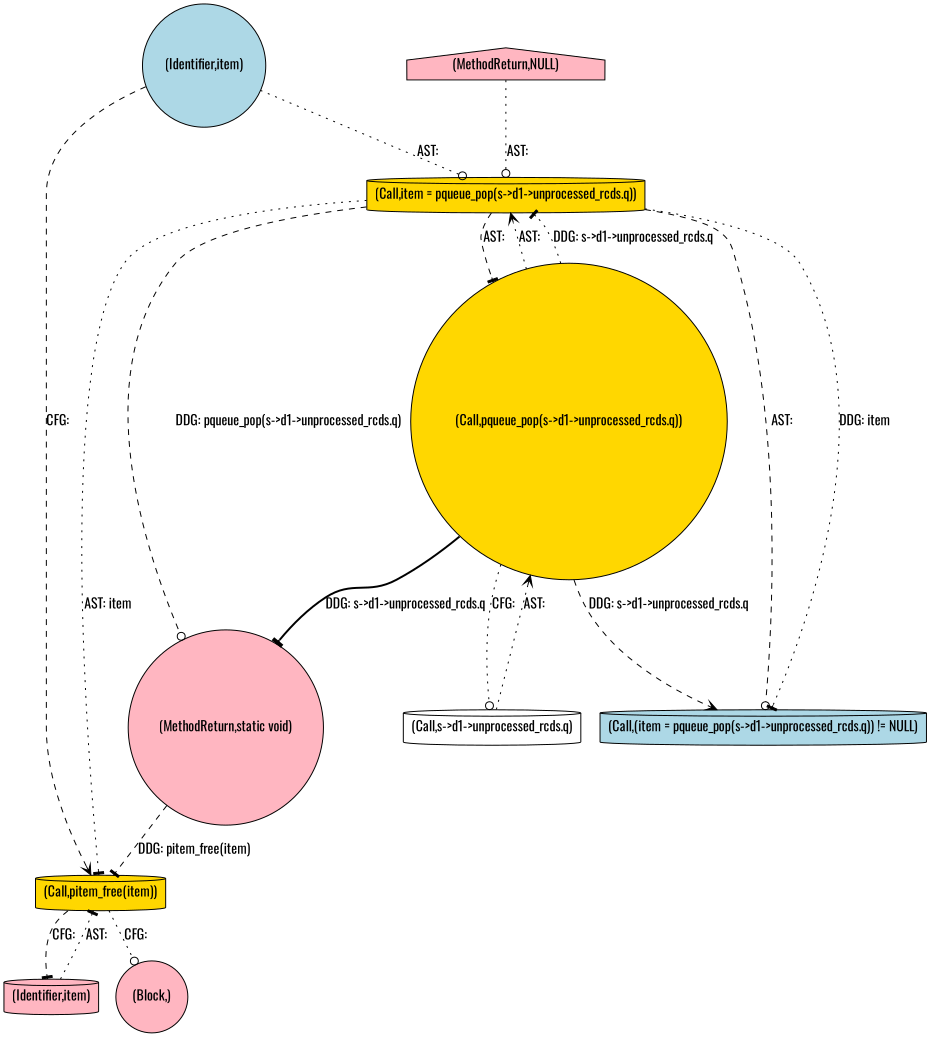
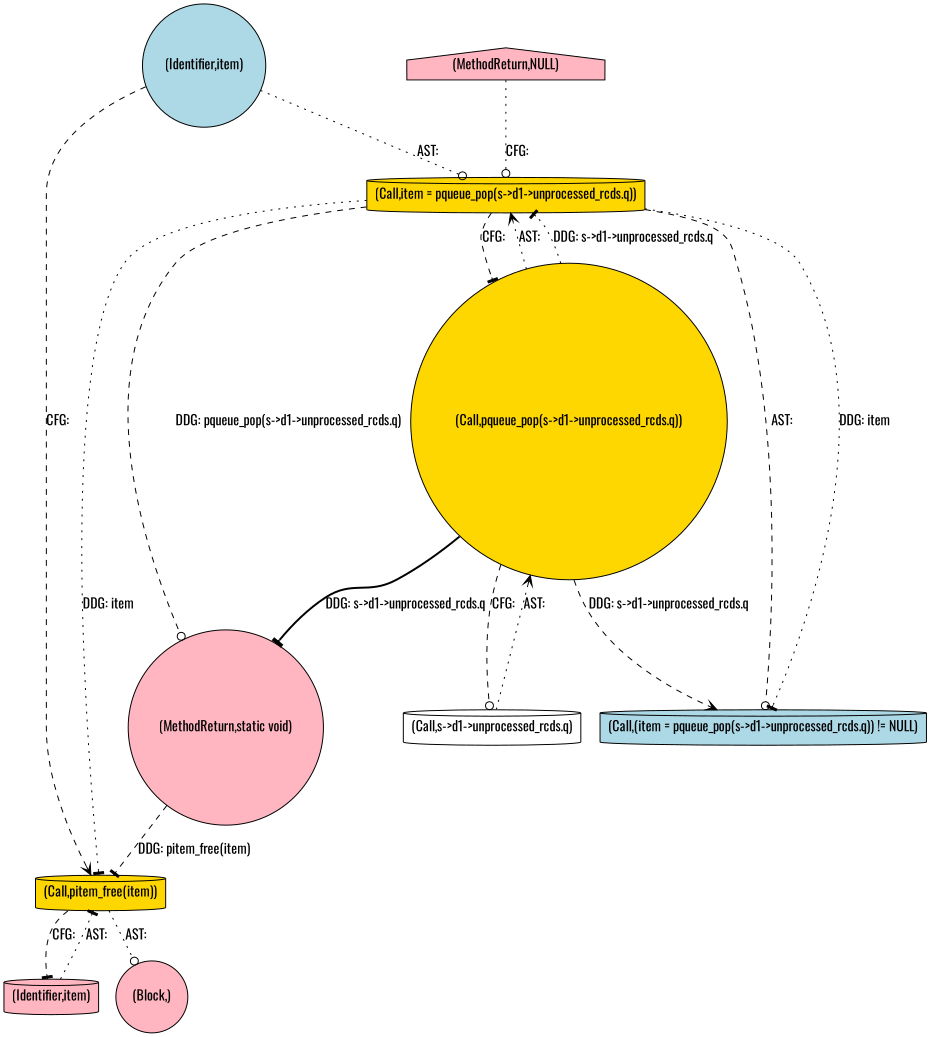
edge "(MethodReturn,NULL)" -> "(Call,item = pqueue_pop(s->d1->unprocessed_rcds.q))": label "AST: " -> "CFG: "
edge "(Call,item = pqueue_pop(s->d1->unprocessed_rcds.q))" -> "(Call,pqueue_pop(s->d1->unprocessed_rcds.q))": label "AST: " -> "CFG: "
edge "(Call,item = pqueue_pop(s->d1->unprocessed_rcds.q))" -> "(Call,pitem_free(item))": label "AST: item" -> "DDG: item"
edge "(Call,pqueue_pop(s->d1->unprocessed_rcds.q))" -> "(Call,s->d1->unprocessed_rcds.q)": style dotted -> dashed
edge "(Call,pitem_free(item))" -> "(Block,)": label "CFG: " -> "AST: "
